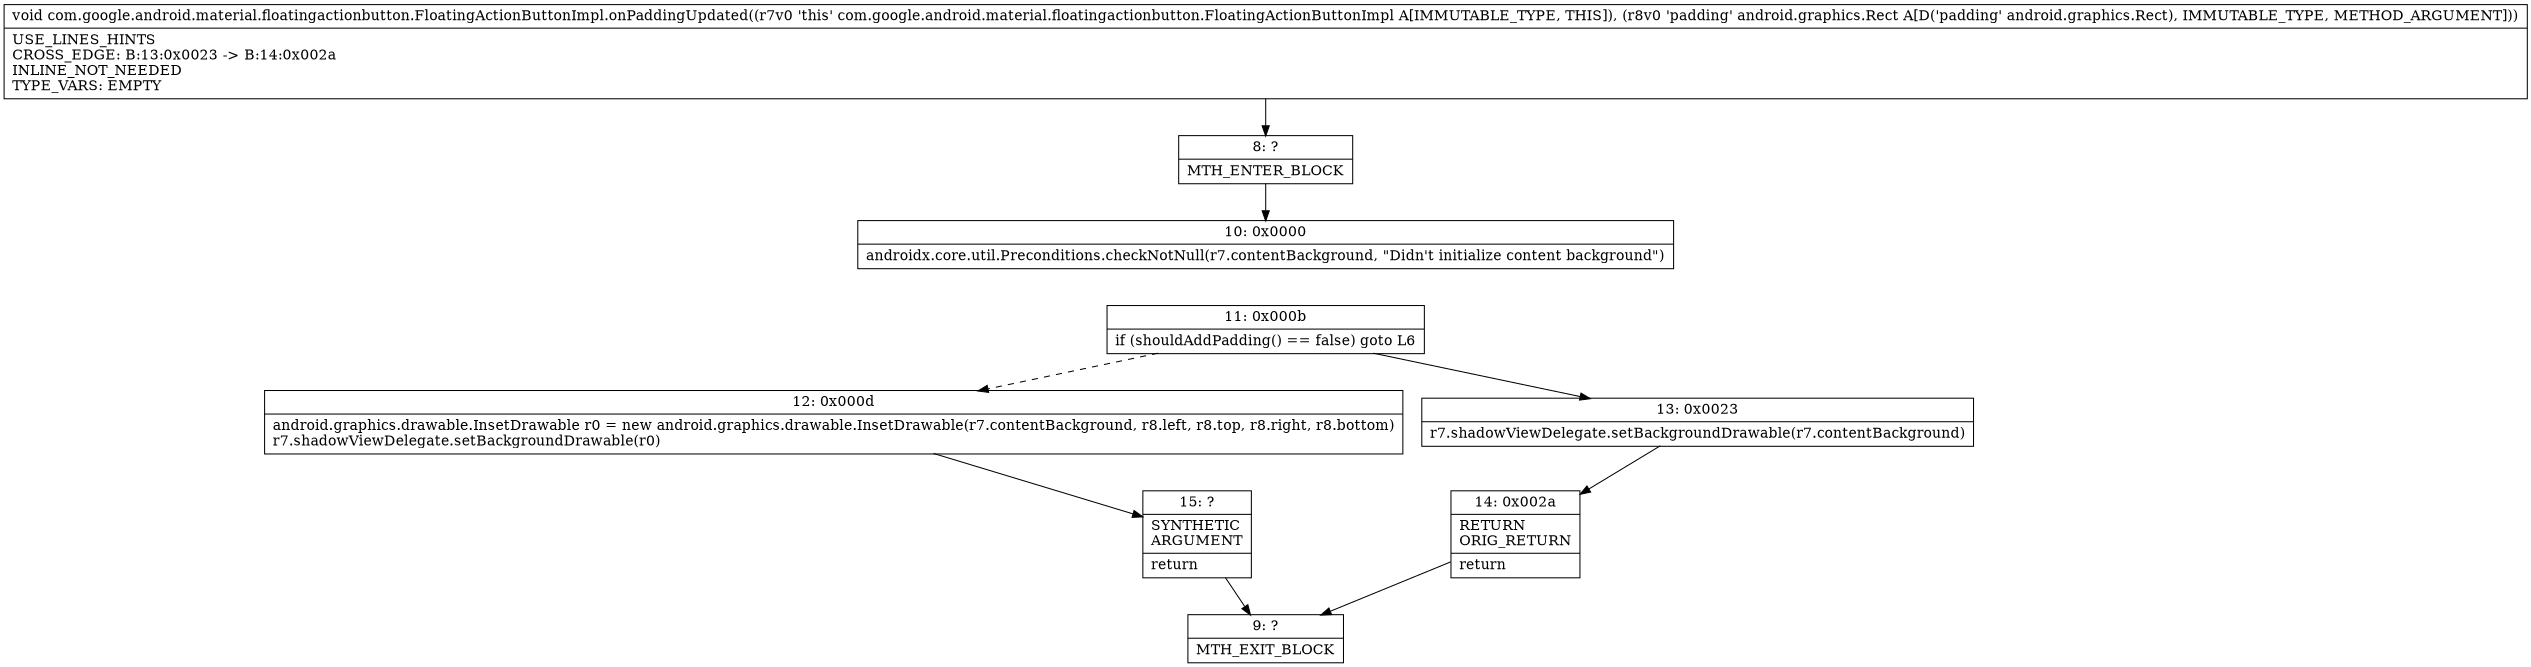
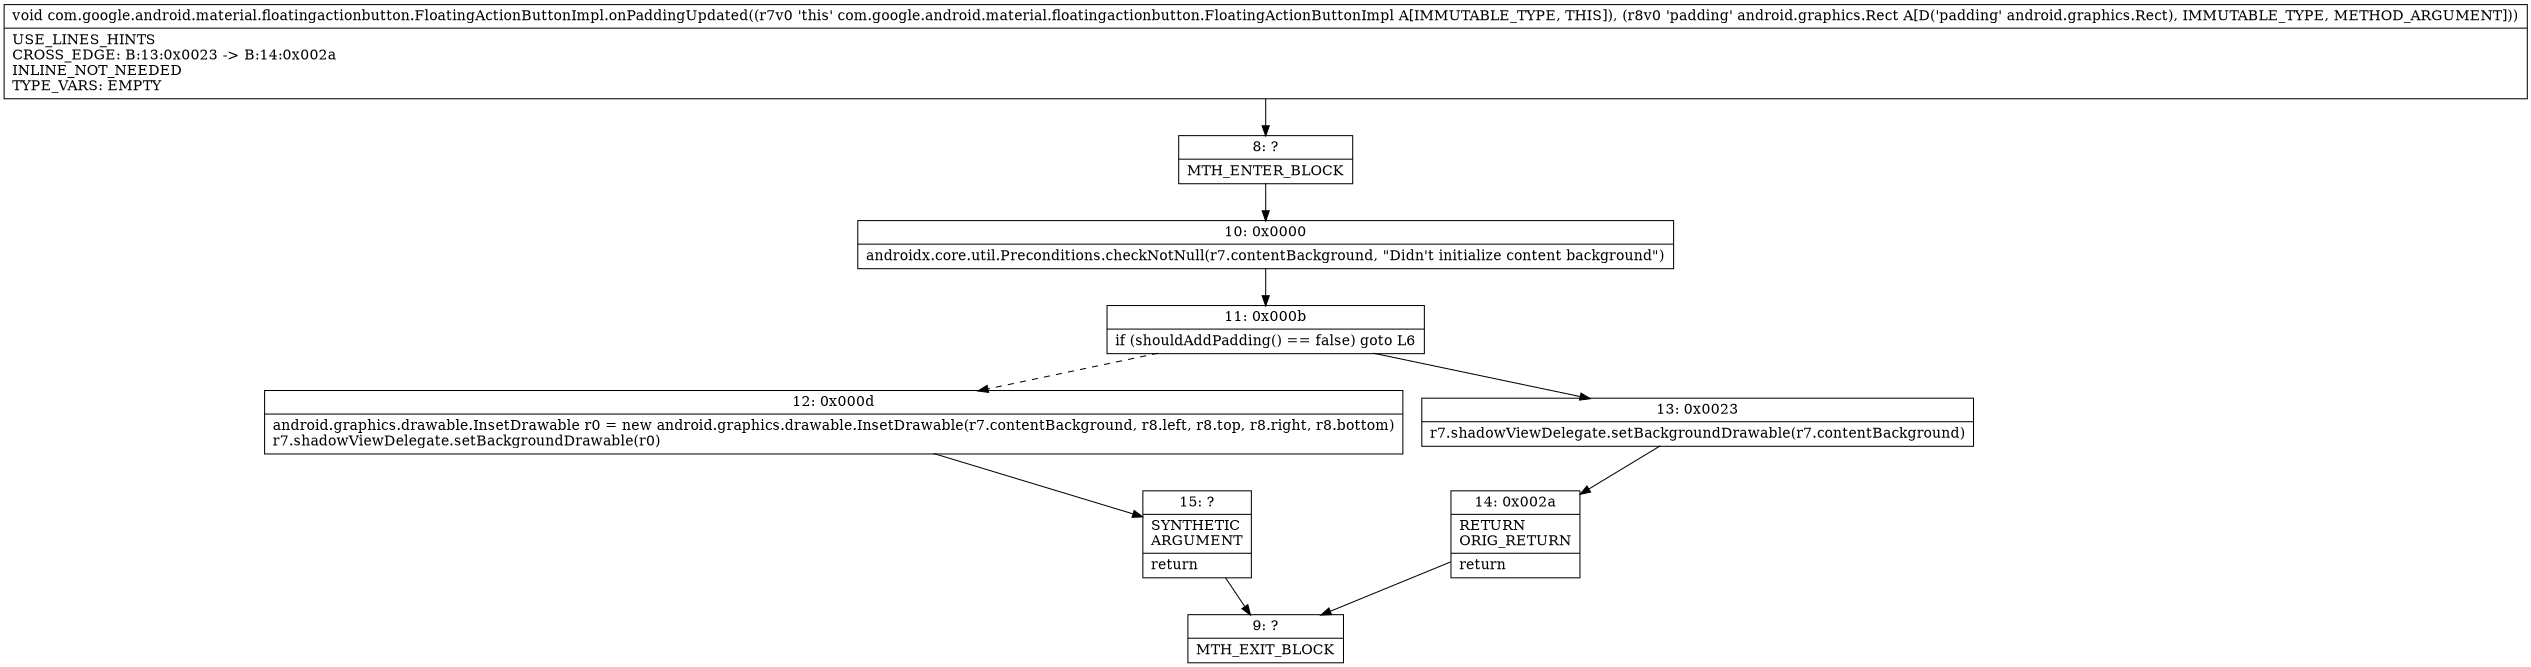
edge "10: 0x0000" -> "11: 0x000b": added
